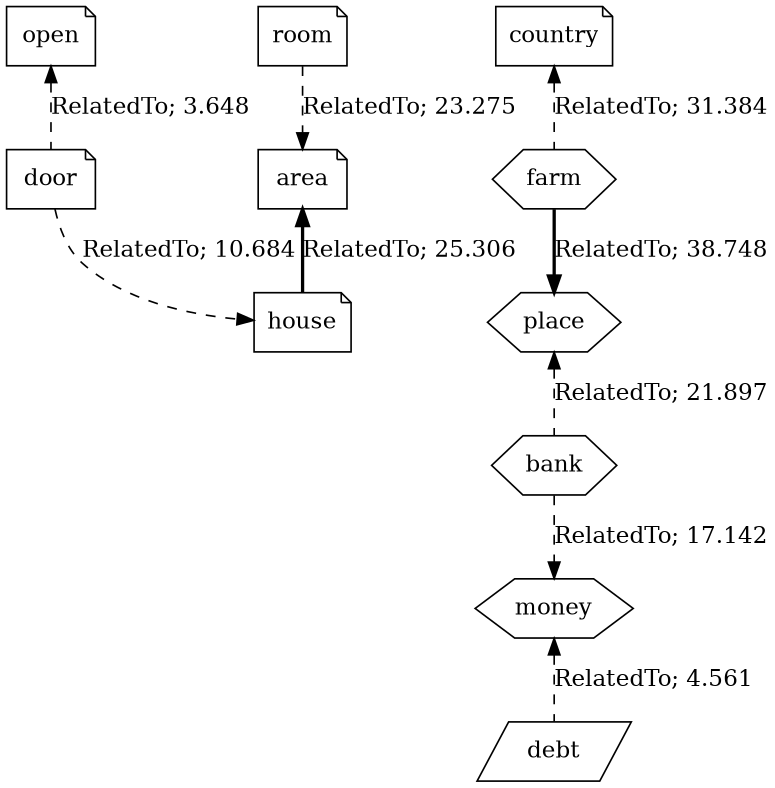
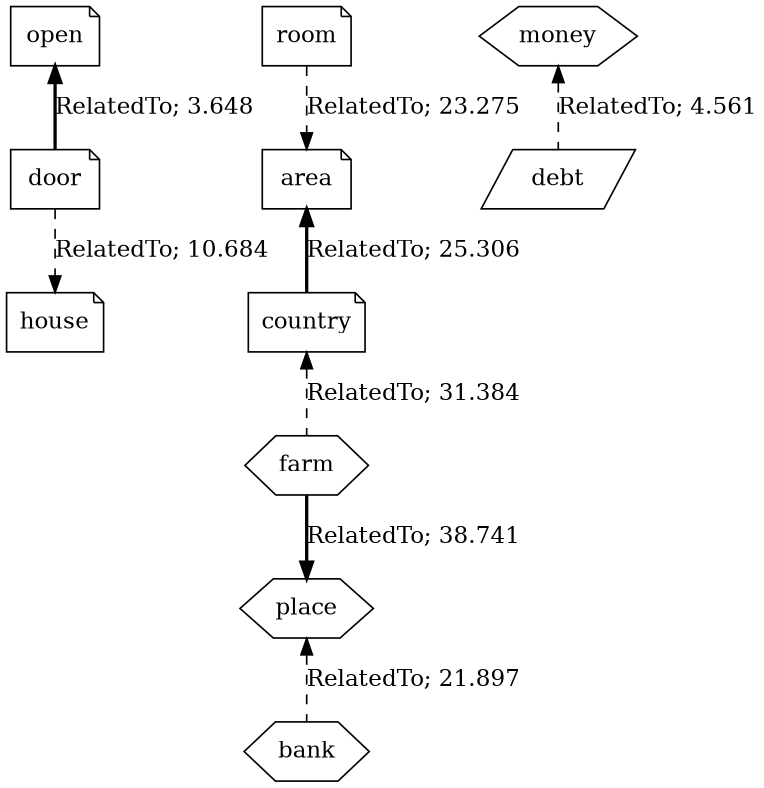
edge "door" -> "open": style dashed -> bold
edge "farm" -> "place": label "RelatedTo; 38.748" -> "RelatedTo; 38.741"
edge "house" -> "area": now "country" -> "area"
edge "bank" -> "money": removed, label "RelatedTo; 17.142"
